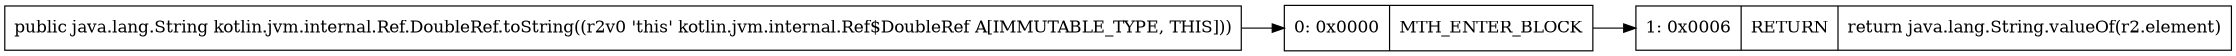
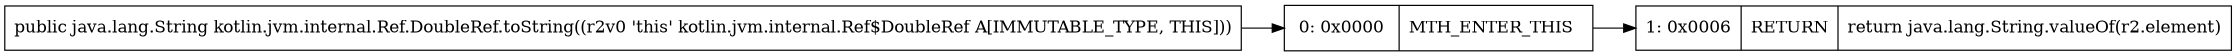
node "0: 0x0000": text "MTH_ENTER_BLOCK" -> "MTH_ENTER_THIS"
